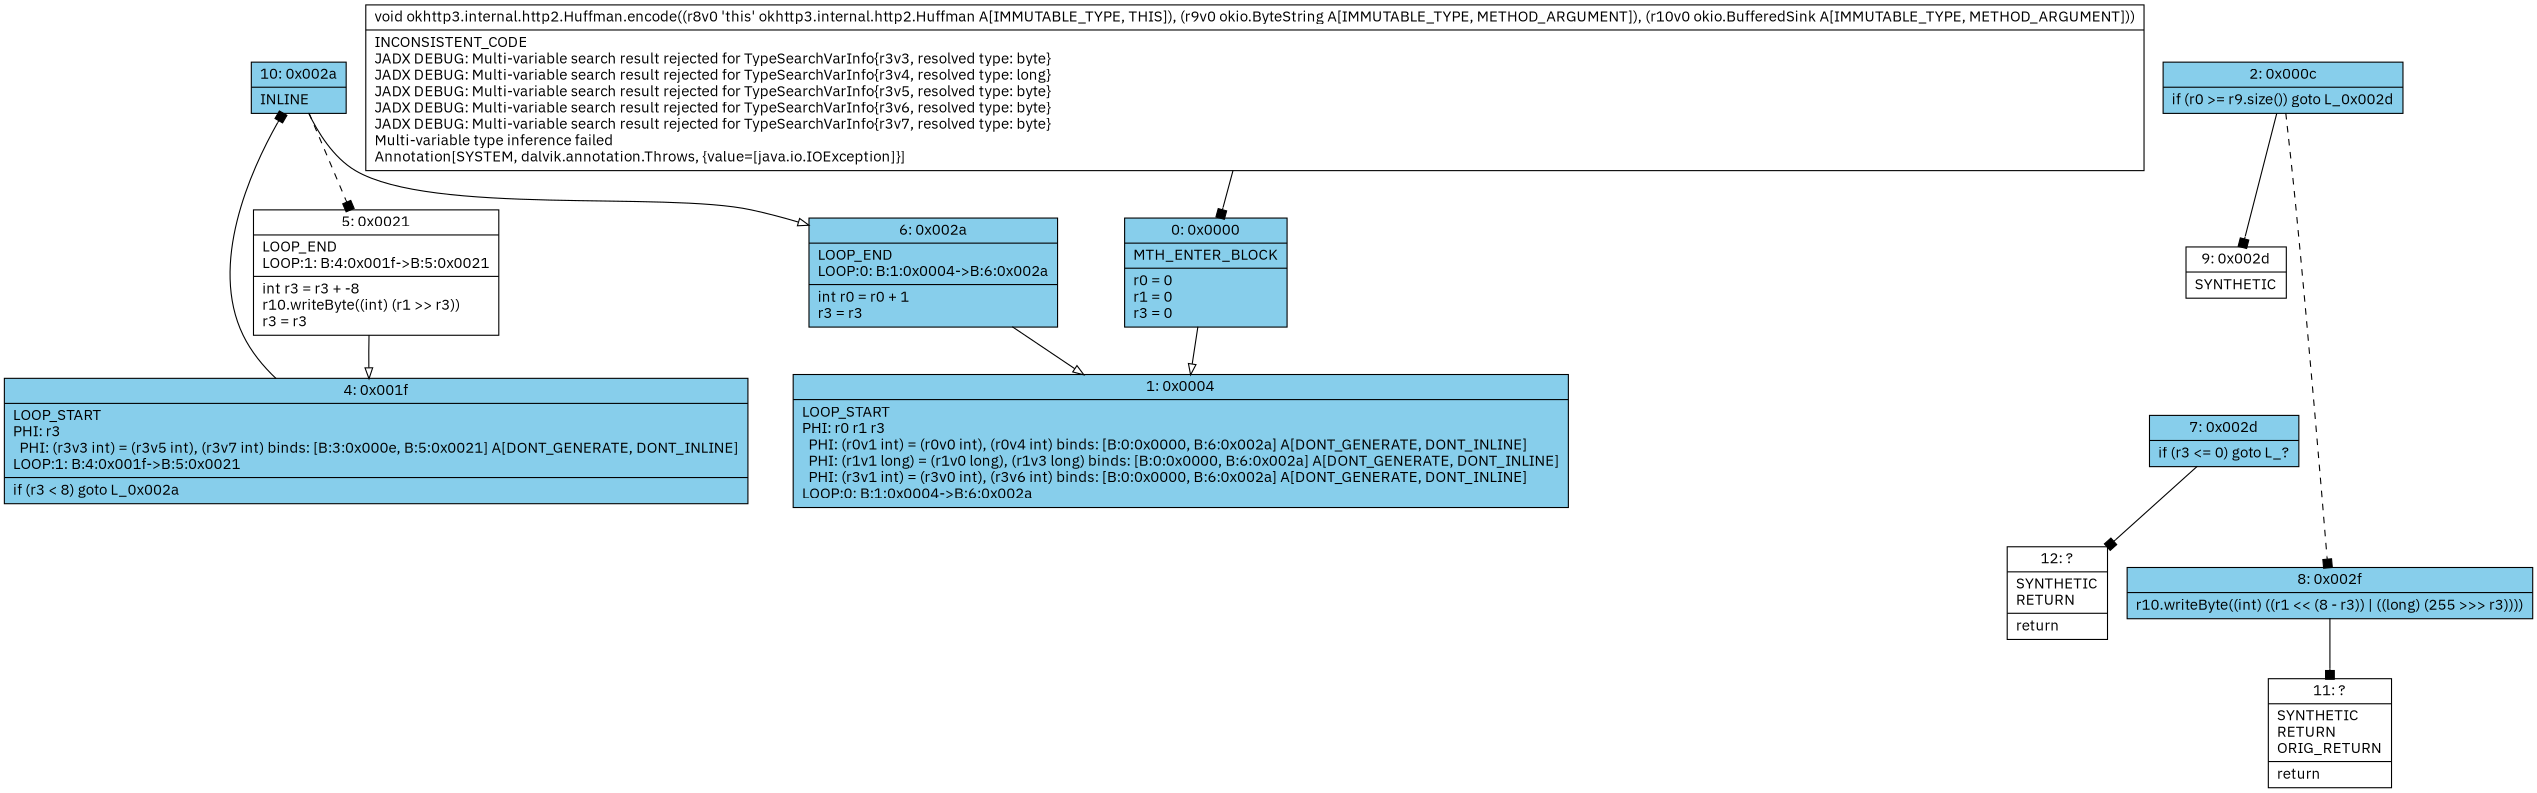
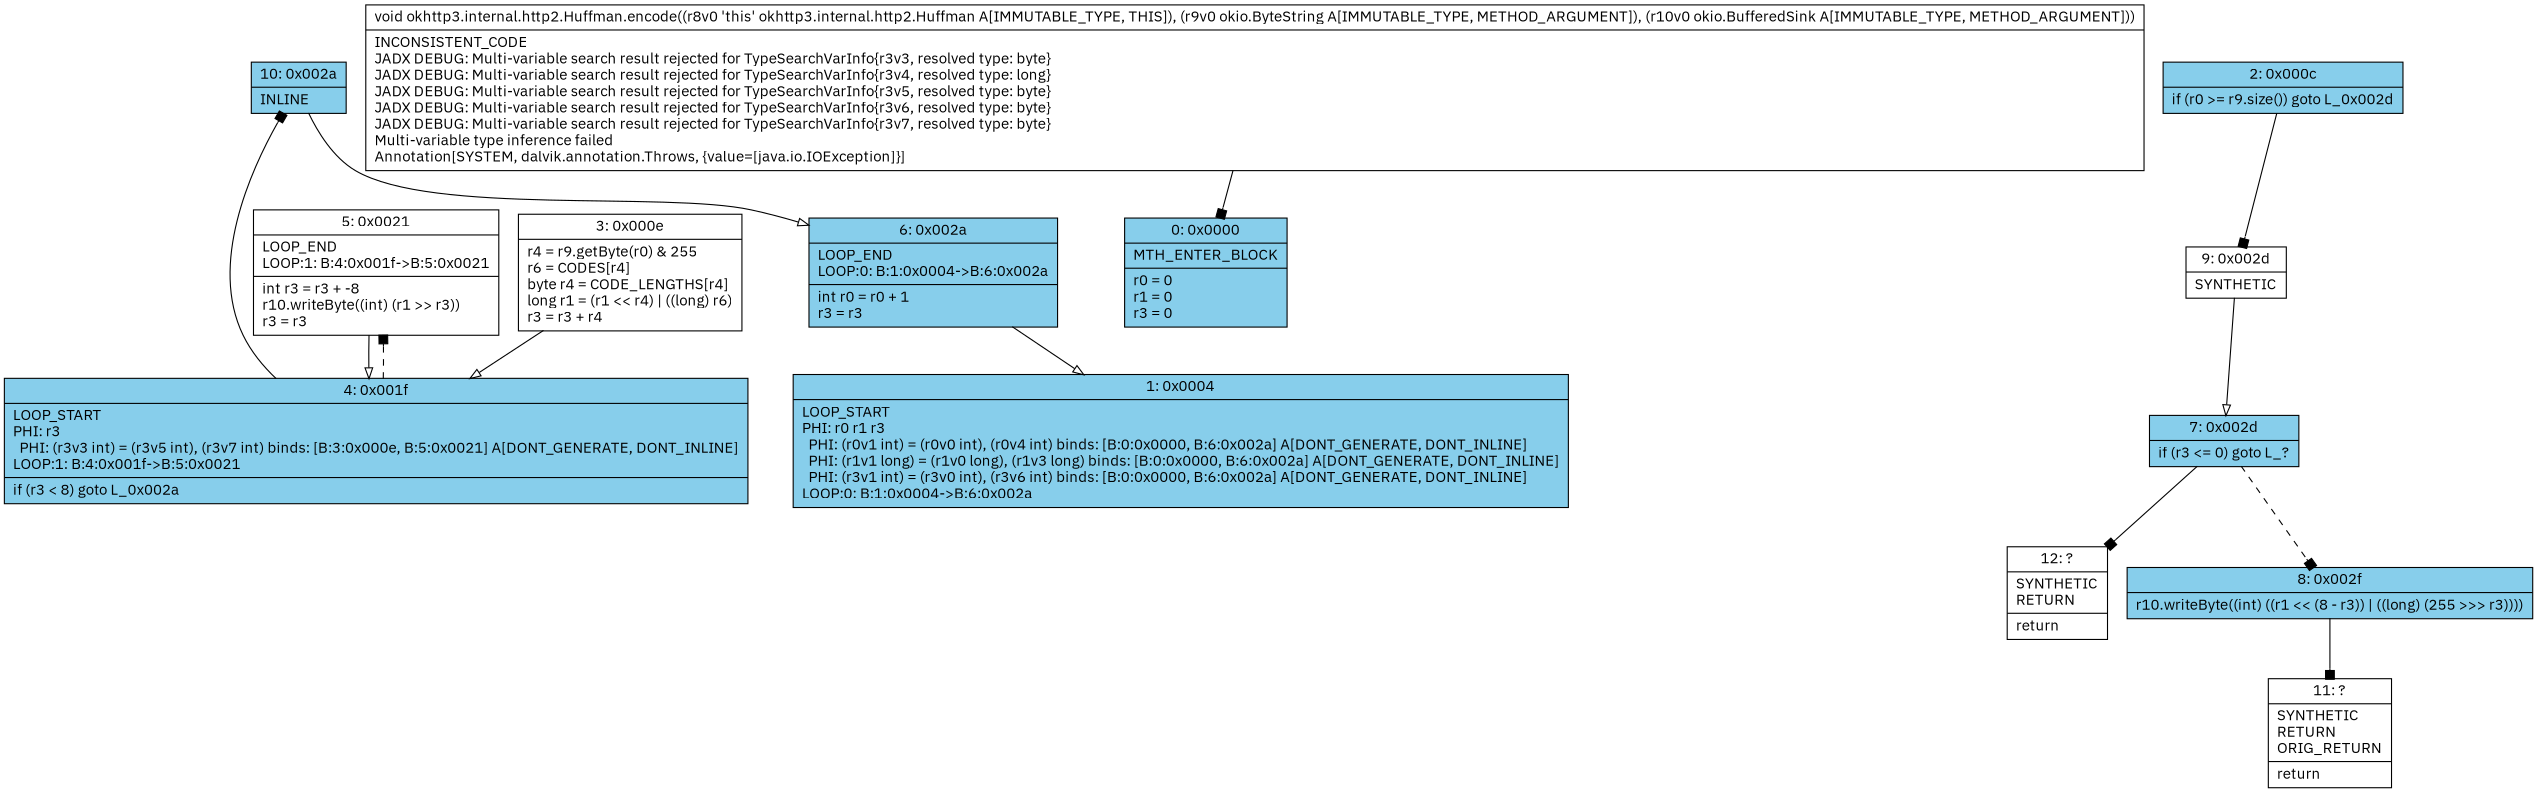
edge "10: 0x002a" -> "5: 0x0021": now "4: 0x001f" -> "5: 0x0021"
node "3: 0x000e": added
edge "2: 0x000c" -> "8: 0x002f": now "7: 0x002d" -> "8: 0x002f"
edge "0: 0x0000" -> "1: 0x0004": removed
edge "9: 0x002d" -> "7: 0x002d": added
